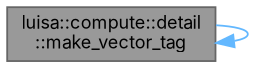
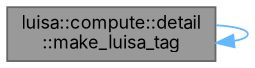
node "luisa::compute::detail ::make_vector_tag": label "luisa::compute::detail ::make_vector_tag" -> "luisa::compute::detail ::make_luisa_tag"
